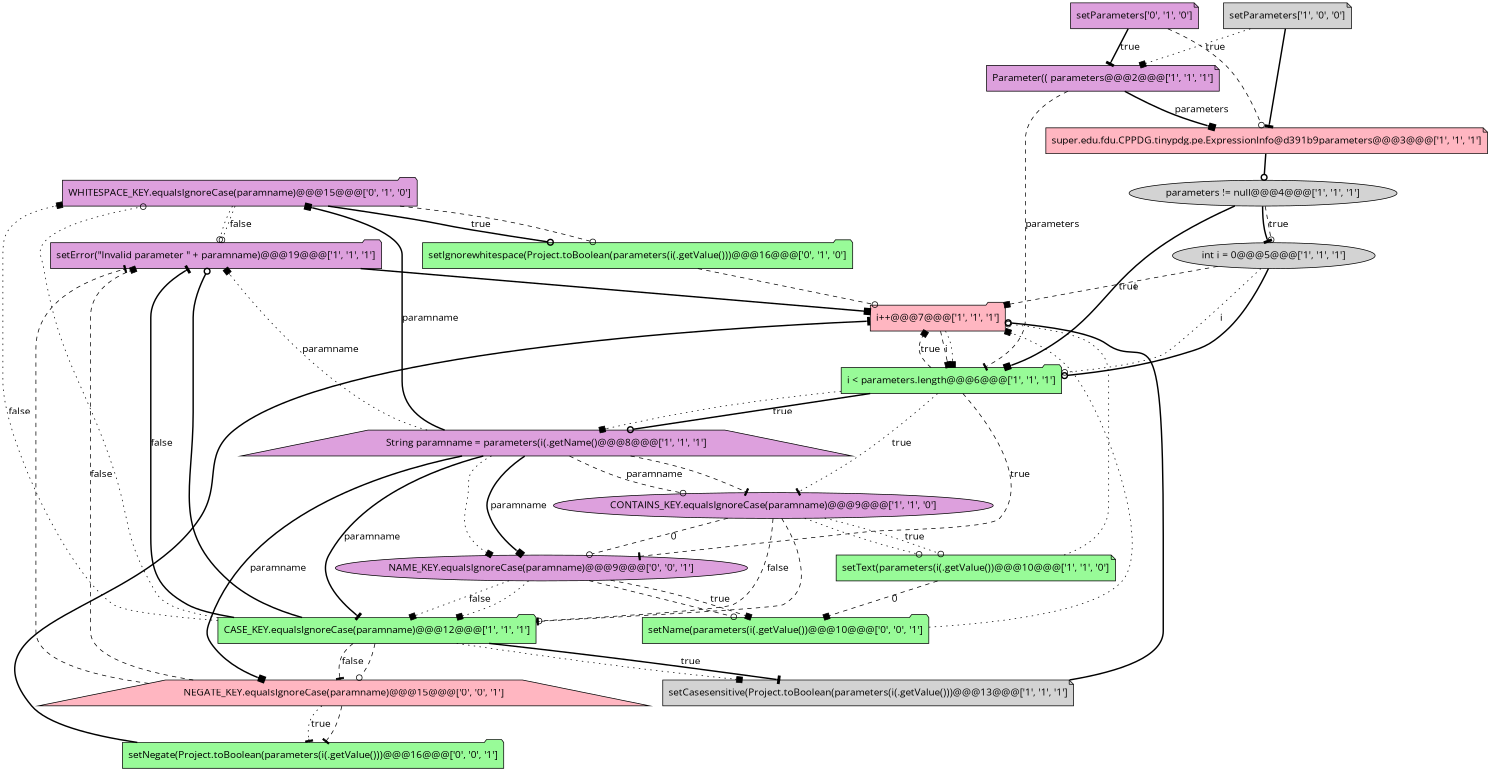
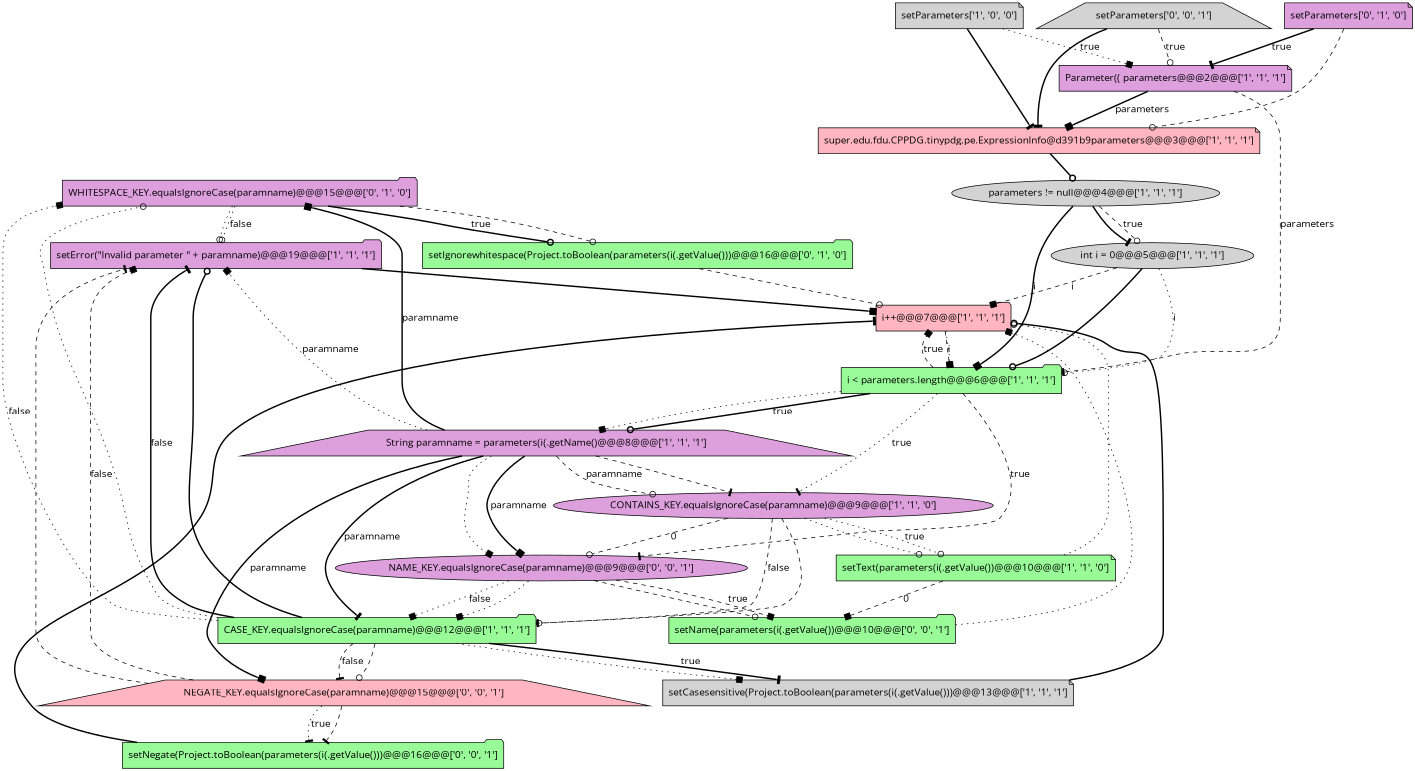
node "setParameters['0', '0', '1']": added
edge "parameters != null@@@4@@@['1', '1', '1']" -> "i < parameters.length@@@6@@@['1', '1', '1']": label "true" -> "i"
